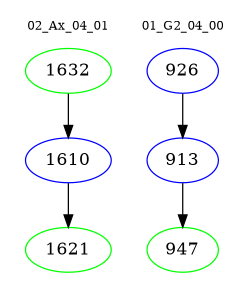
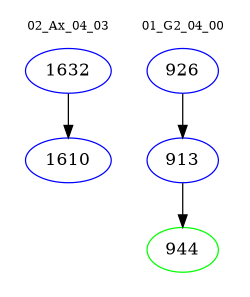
cluster "02_Ax_04_01": label "02_Ax_04_01" -> "02_Ax_04_03"
node "1632": color green -> blue
node "1621": removed
node "947": label "947" -> "944"
